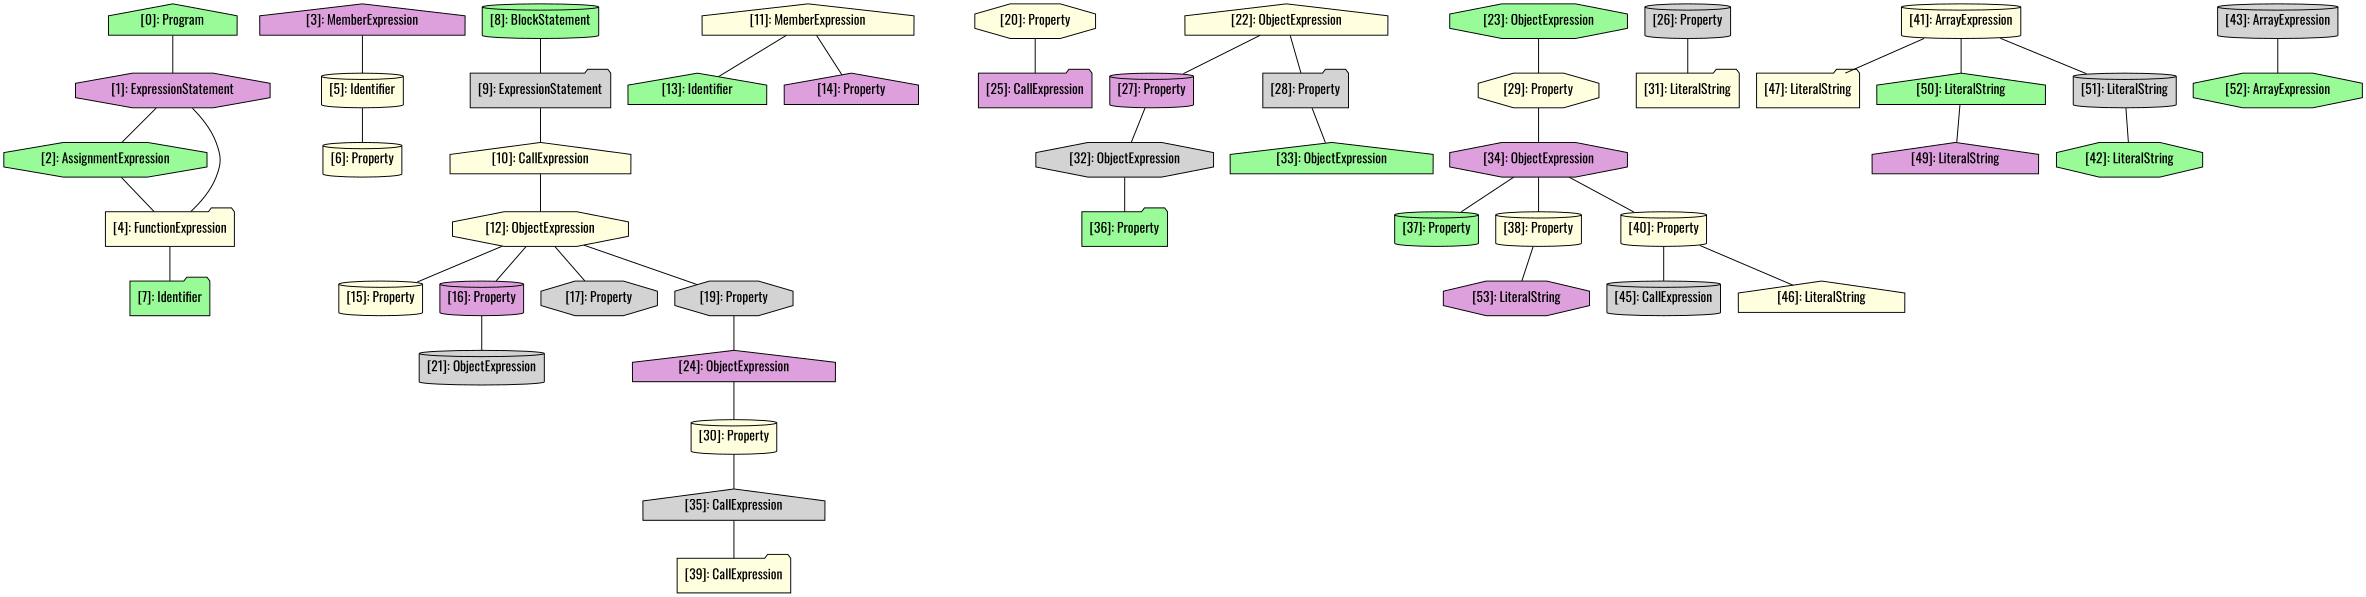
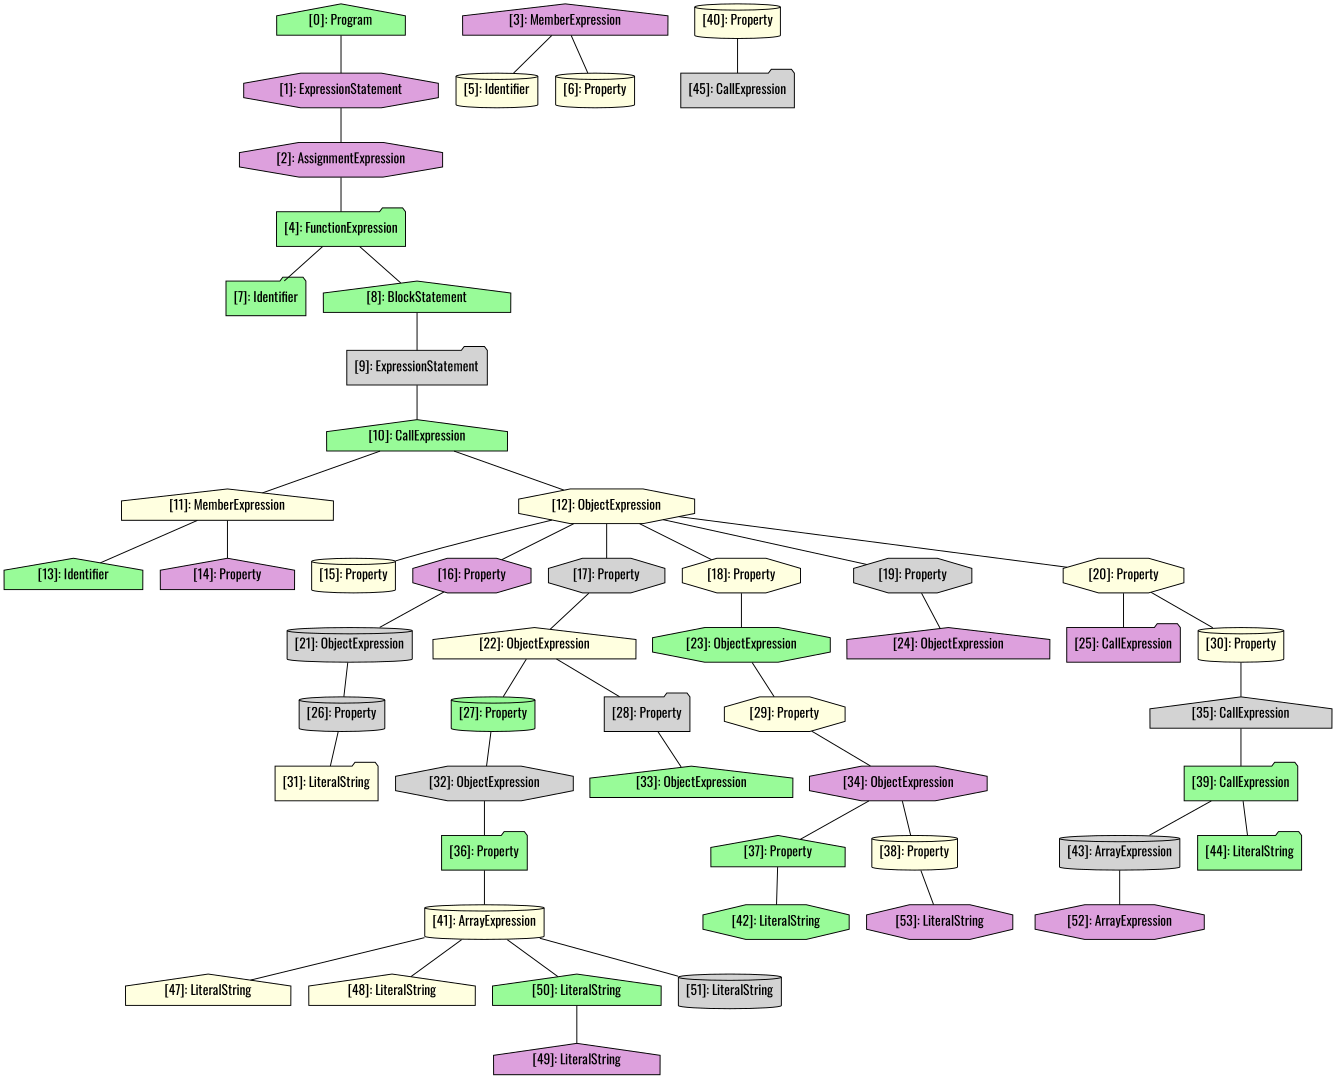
node "[8]: BlockStatement": shape cylinder -> house
node "[27]: Property": fillcolor plum -> palegreen
node "[47]: LiteralString": shape folder -> house
node "[52]: ArrayExpression": fillcolor palegreen -> plum
edge "[5]: Identifier" -- "[6]: Property": now "[3]: MemberExpression" -- "[6]: Property"
edge "[51]: LiteralString" -- "[42]: LiteralString": now "[37]: Property" -- "[42]: LiteralString"
node "[2]: AssignmentExpression": fillcolor palegreen -> plum
edge "[1]: ExpressionStatement" -- "[4]: FunctionExpression": now "[8]: BlockStatement" -- "[4]: FunctionExpression"
node "[10]: CallExpression": fillcolor lightyellow -> palegreen
edge "[34]: ObjectExpression" -- "[40]: Property": removed
node "[4]: FunctionExpression": fillcolor lightyellow -> palegreen
node "[37]: Property": shape cylinder -> house
node "[16]: Property": shape cylinder -> octagon
node "[45]: CallExpression": shape cylinder -> folder
node "[46]: LiteralString": removed
edge "[24]: ObjectExpression" -- "[30]: Property": now "[20]: Property" -- "[30]: Property"
edge "[10]: CallExpression" -- "[11]: MemberExpression": added
edge "[12]: ObjectExpression" -- "[20]: Property": added
node "[39]: CallExpression": fillcolor lightyellow -> palegreen
node "[18]: Property": added
edge "[17]: Property" -- "[22]: ObjectExpression": added
edge "[21]: ObjectExpression" -- "[26]: Property": added
edge "[39]: CallExpression" -- "[43]: ArrayExpression": added
node "[44]: LiteralString": added
edge "[36]: Property" -- "[41]: ArrayExpression": added
node "[48]: LiteralString": added
